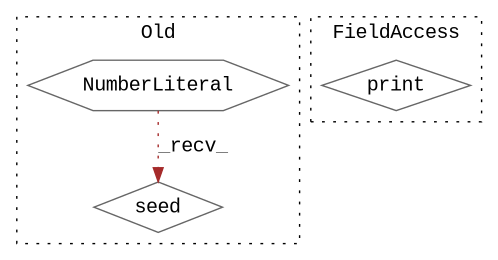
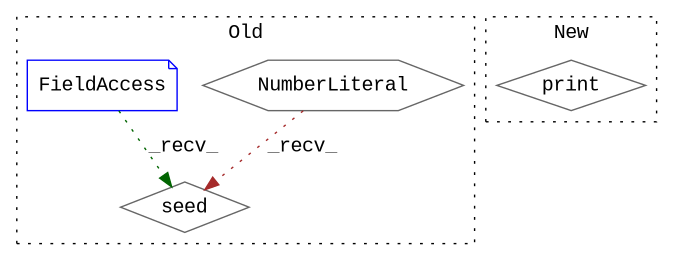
cluster "FieldAccess": label "FieldAccess" -> "New"
node "FieldAccess": added
